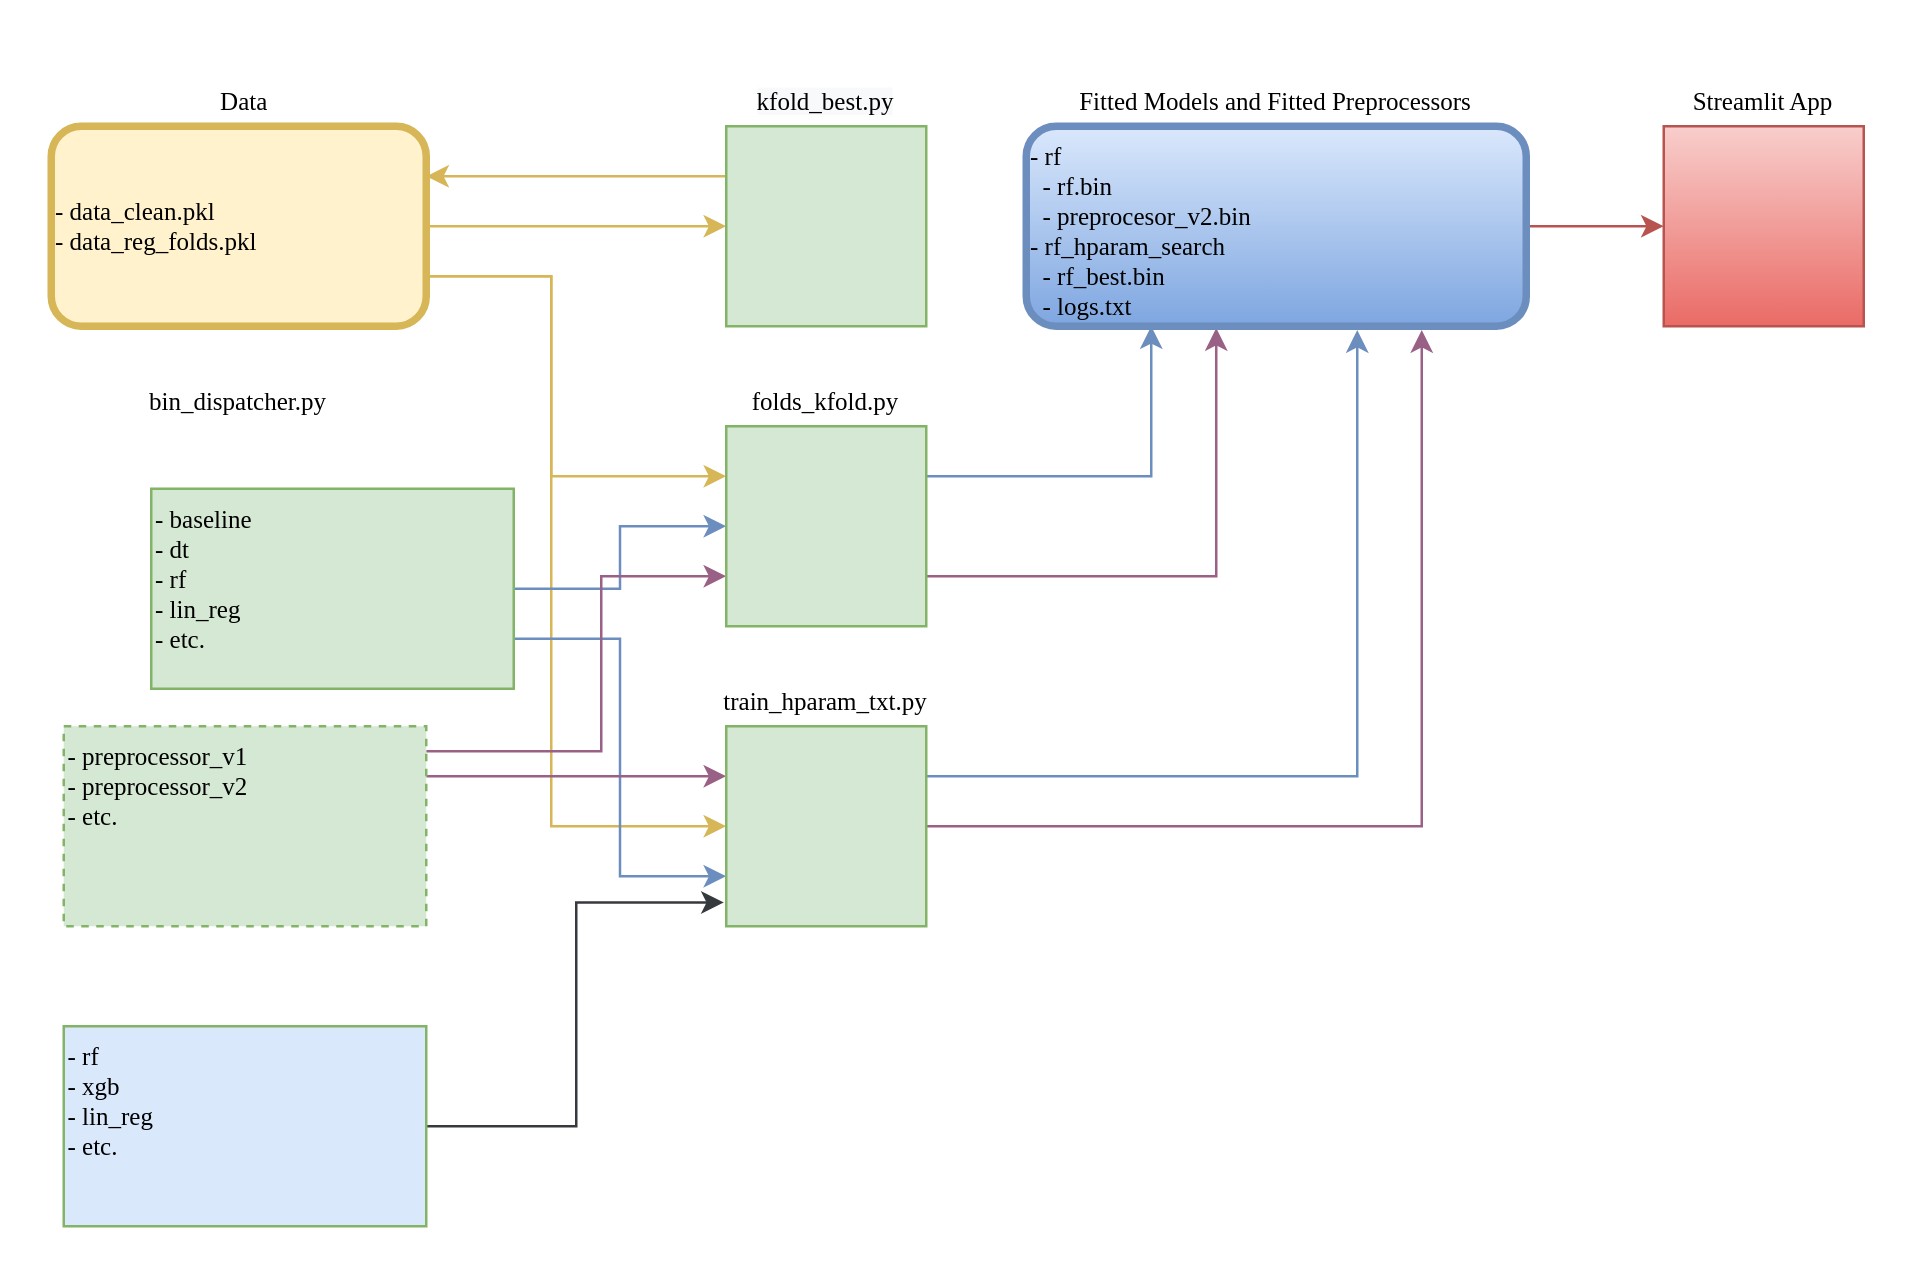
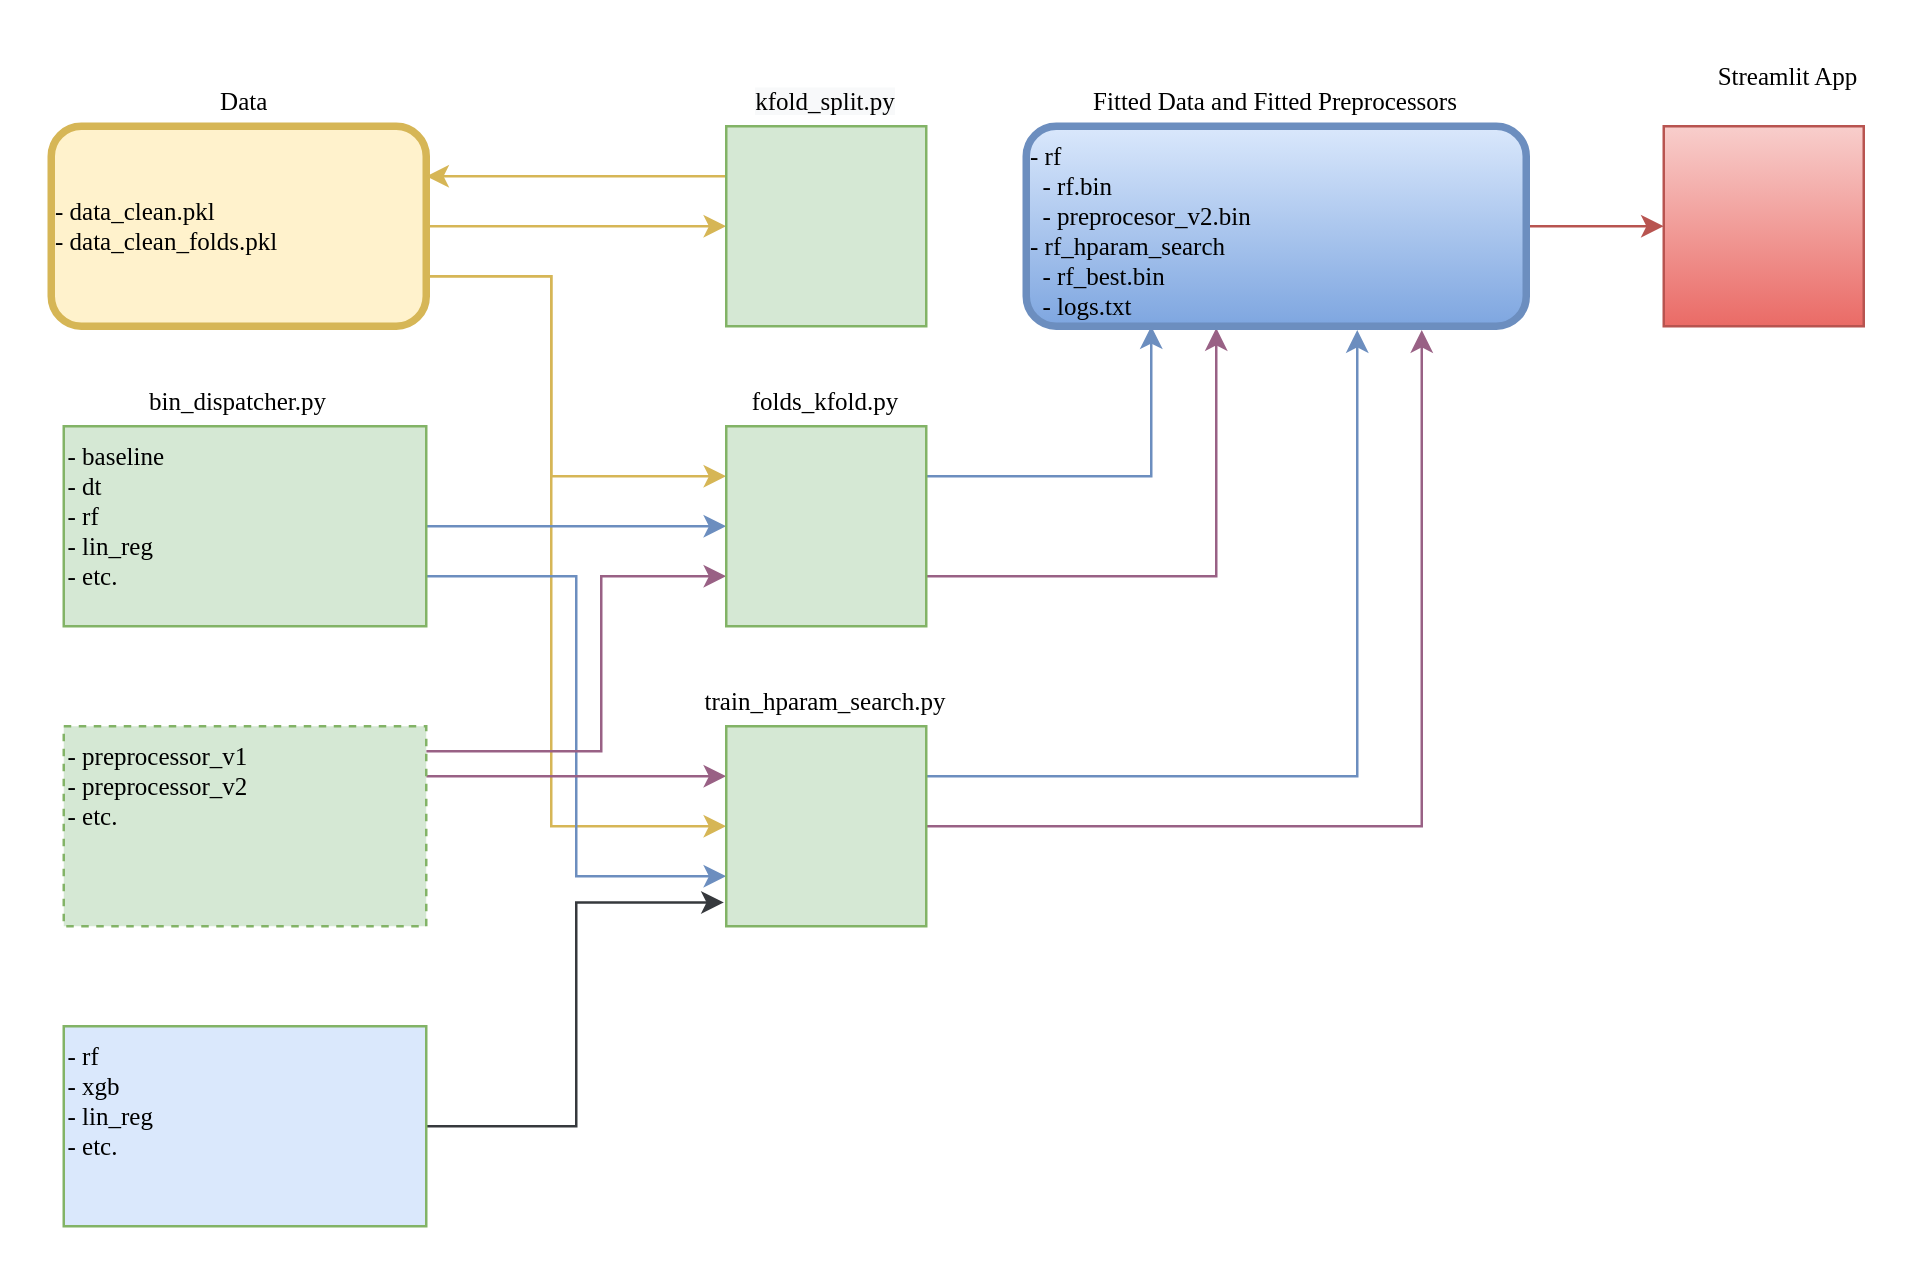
node "kfold_best.py": label "kfold_best.py" -> "kfold_split.py"
node "Fitted Models and Fitted Preprocessors": label "Fitted Models and Fitted Preprocessors" -> "Fitted Data and Fitted Preprocessors"
node "Streamlit App": moved (1764, 101) -> (1789, 76)
node "- data_clean.pkl- data_reg_folds.pkl": label "- data_clean.pkl- data_reg_folds.pkl" -> "- data_clean.pkl- data_clean_folds.pkl"
node "- baseline- dt- rf- lin_reg- etc.": moved (333, 589) -> (245, 526)
node "train_hparam_txt.py": label "train_hparam_txt.py" -> "train_hparam_search.py"
